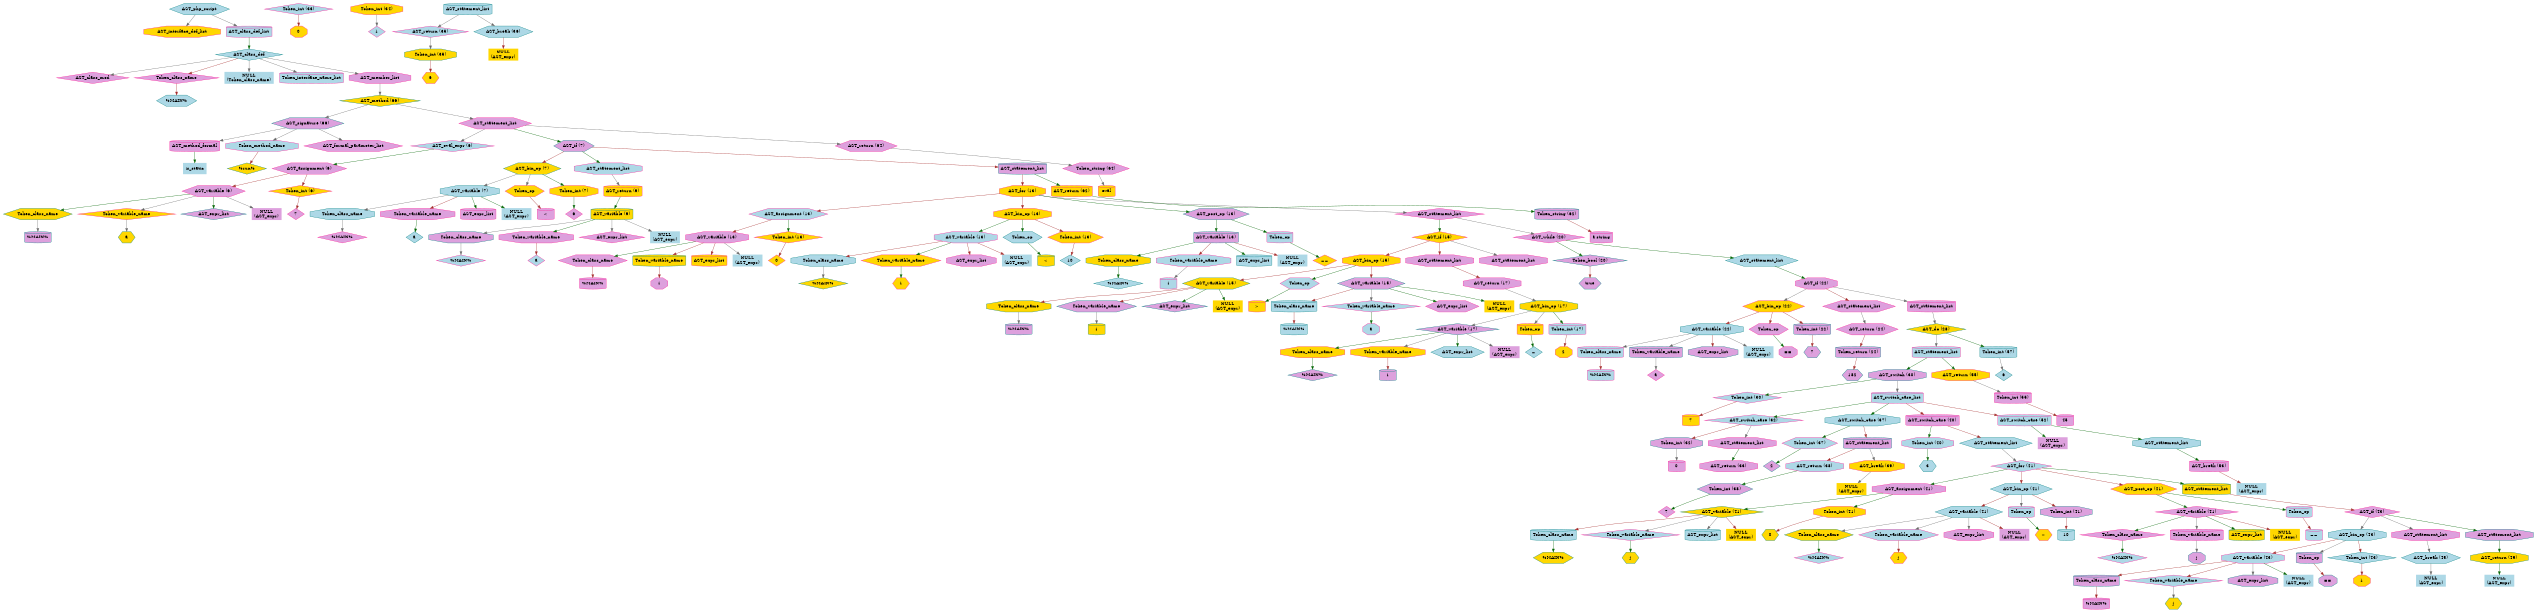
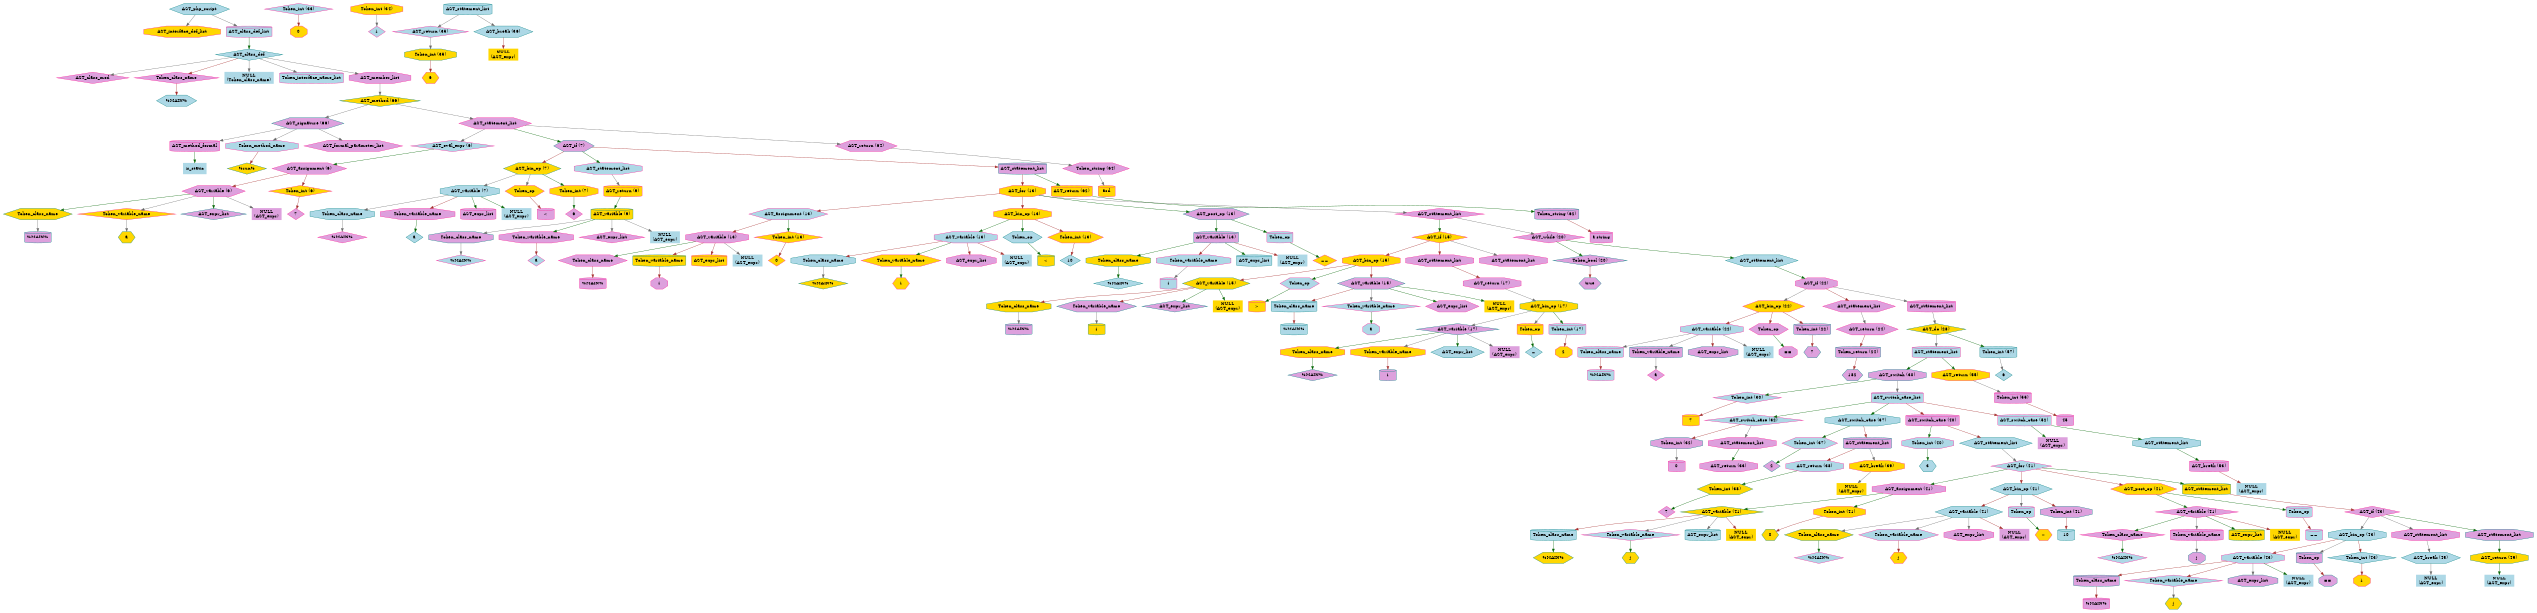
node "eval": label "eval" -> "asd"
node "AST_variable (22)": color teal -> deeppink
node "Token_int (38)": fillcolor plum -> gold
